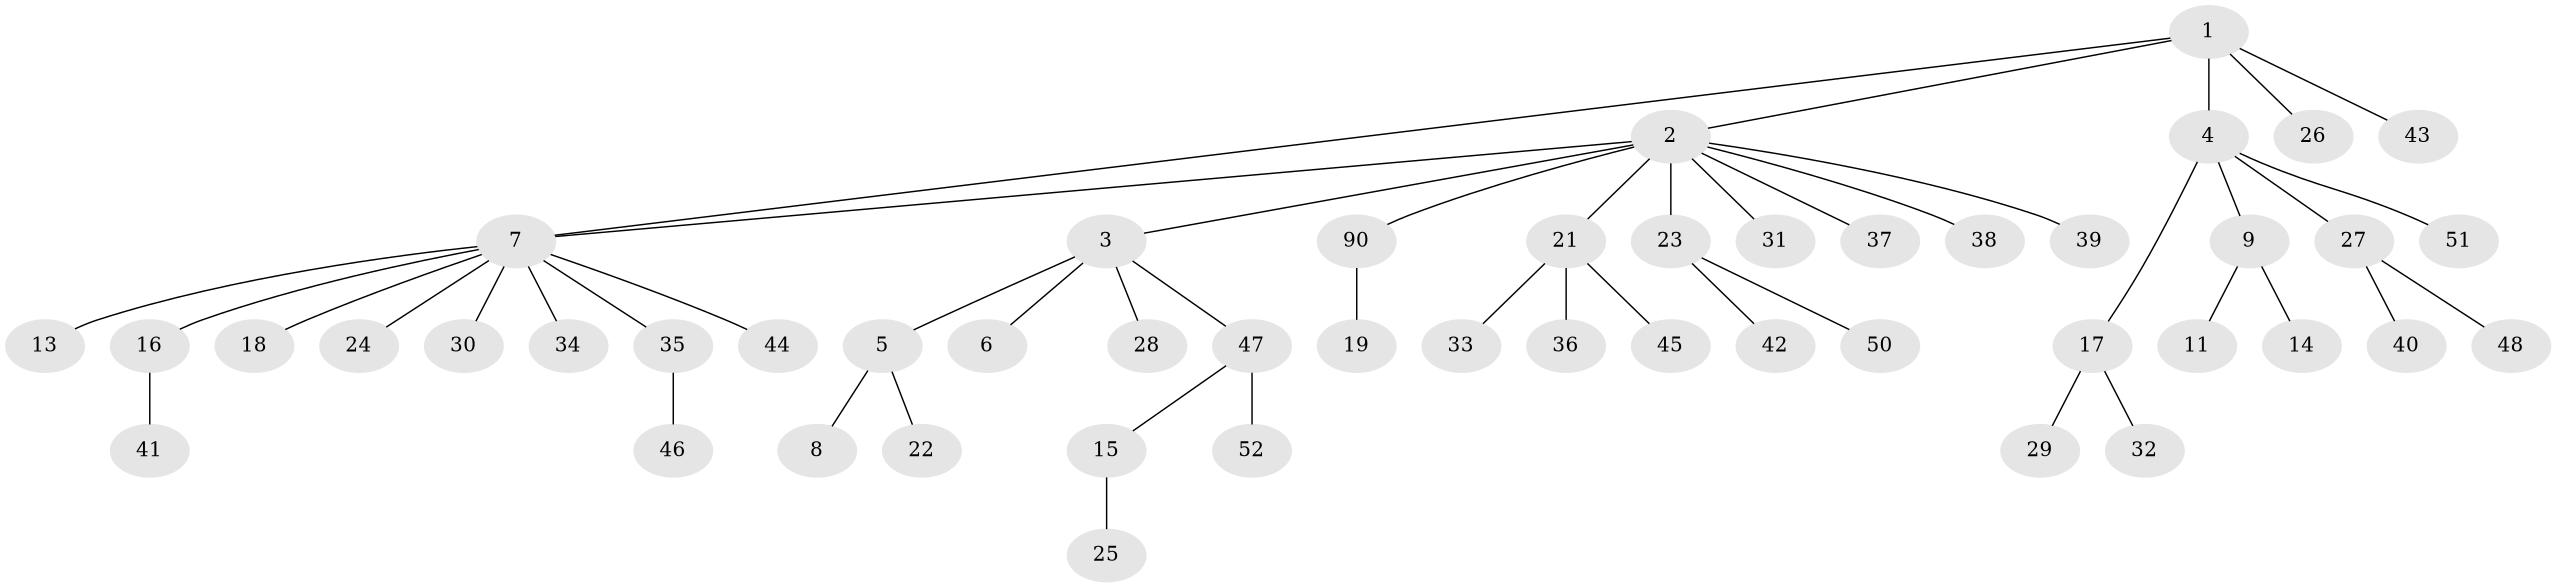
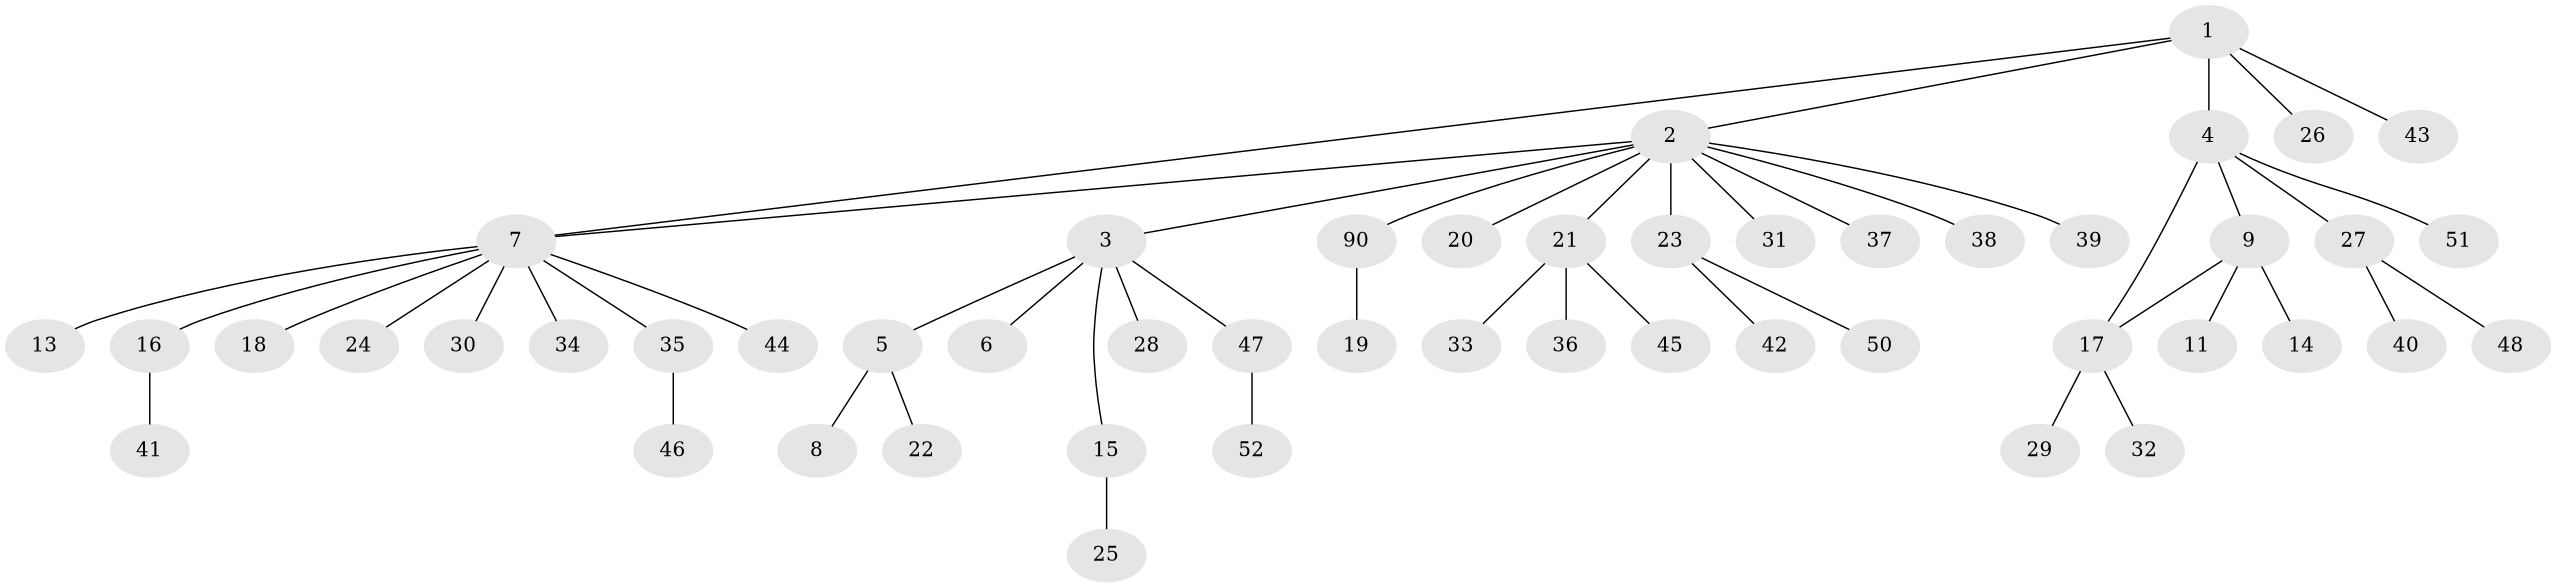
node "20": added
edge "9" -- "17": added
edge "47" -- "15": now "3" -- "15"
